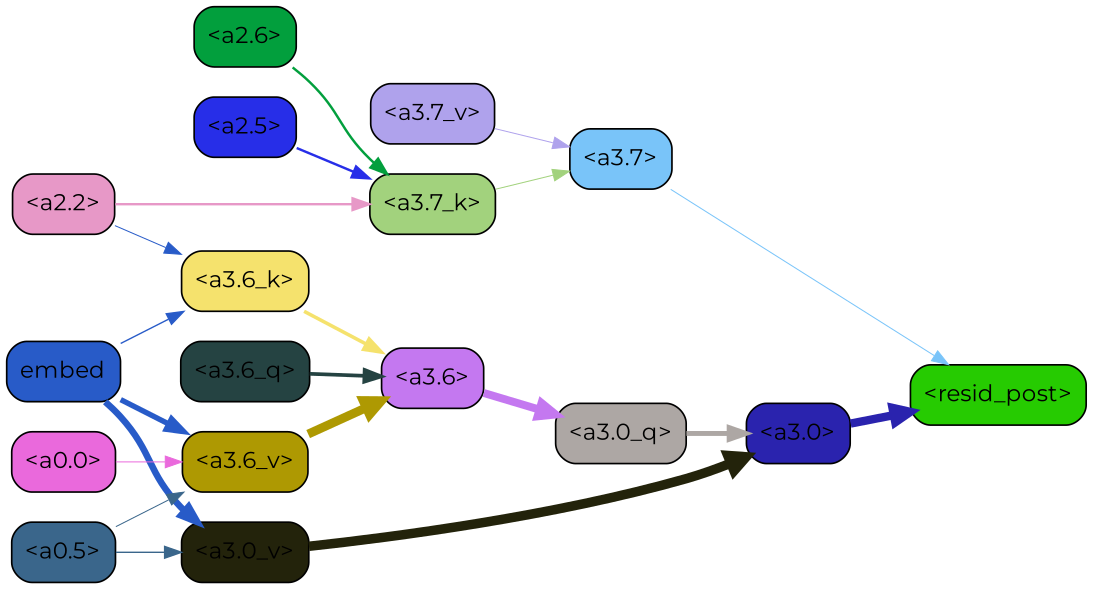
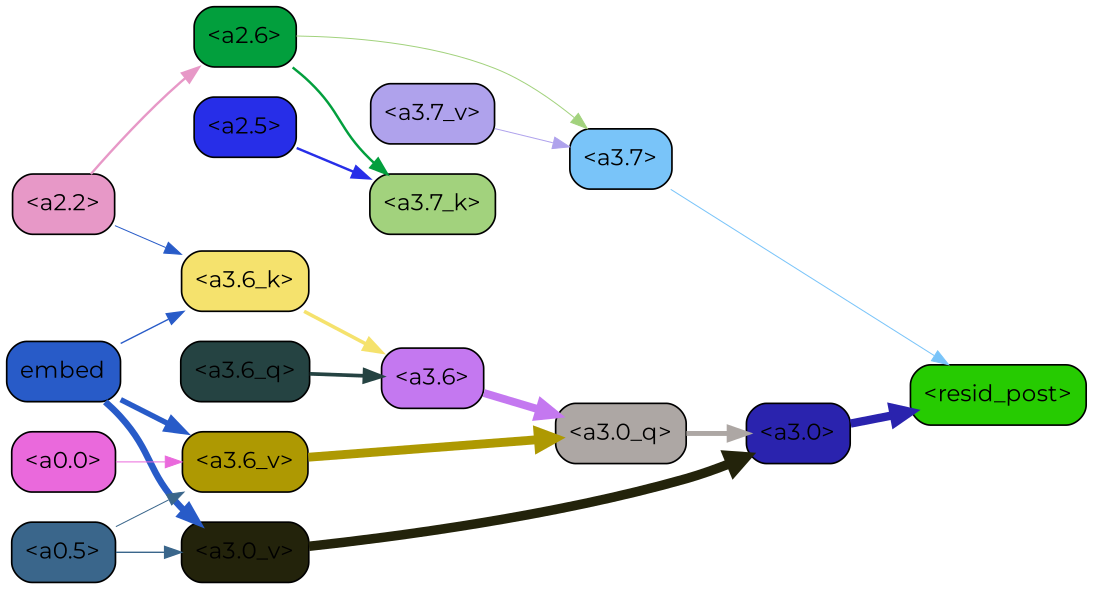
edge "<a3.7_k>" -> "<a3.7>": now "<a2.6>" -> "<a3.7>"
edge "<a2.2>" -> "<a3.7_k>": now "<a2.2>" -> "<a2.6>"
edge "<a3.6_v>" -> "<a3.6>": now "<a3.6_v>" -> "<a3.0_q>"
